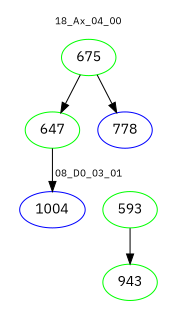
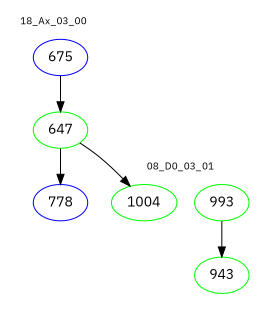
cluster "18_Ax_04_00": label "18_Ax_04_00" -> "18_Ax_03_00"
node "675": color green -> blue
edge "675" -> "778": now "647" -> "778"
node "1004": color blue -> green
node "593": label "593" -> "993"
